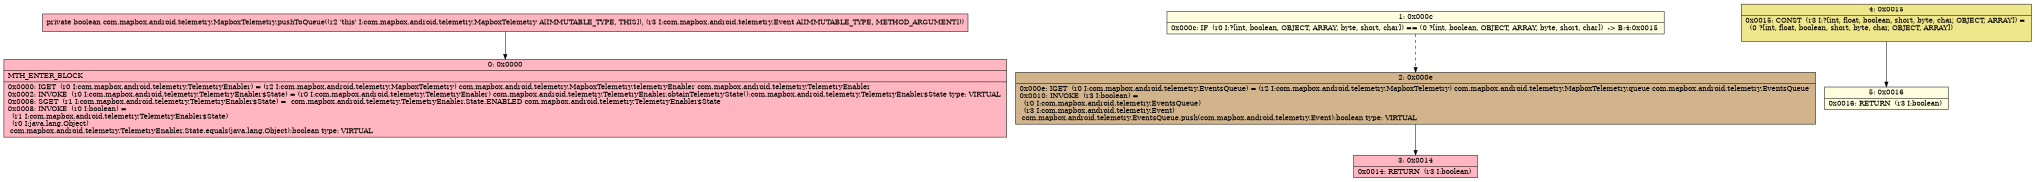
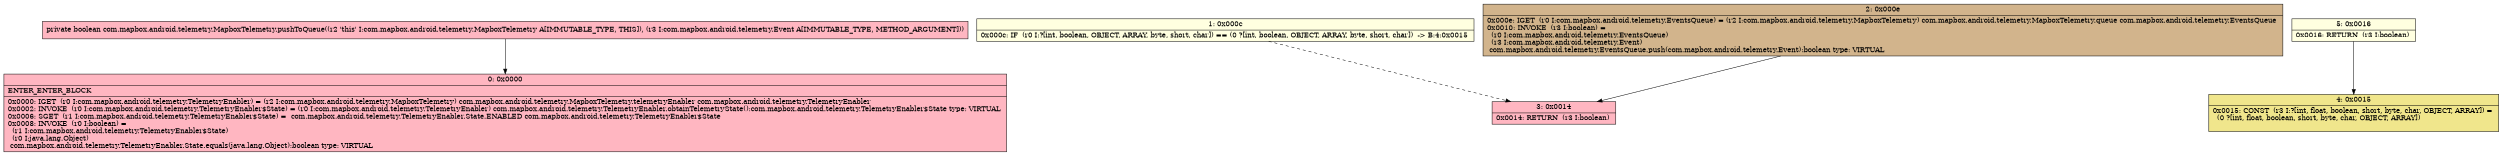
edge "1: 0x000c" -> "2: 0x000e": now "1: 0x000c" -> "3: 0x0014"
edge "4: 0x0015" -> "5: 0x0016": reversed
node "0: 0x0000": text "MTH_ENTER_BLOCK" -> "ENTER_ENTER_BLOCK"
